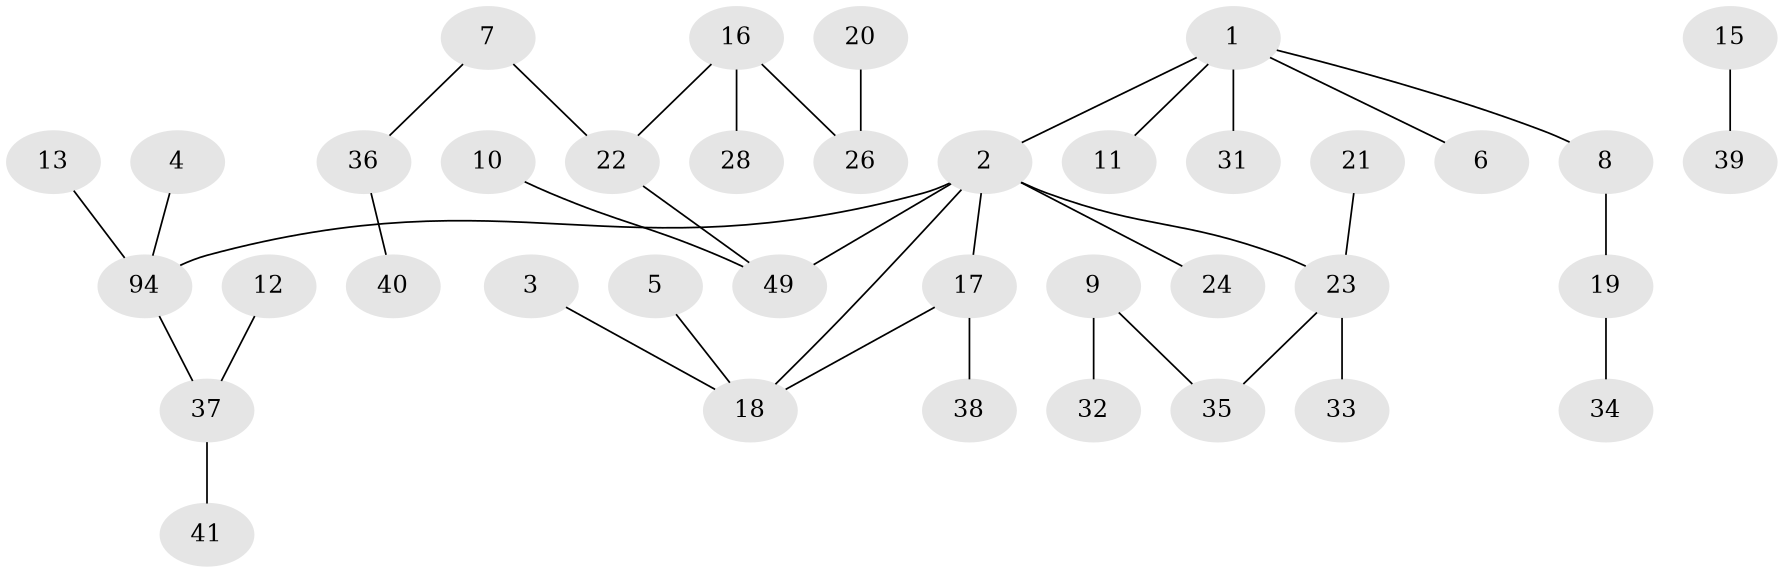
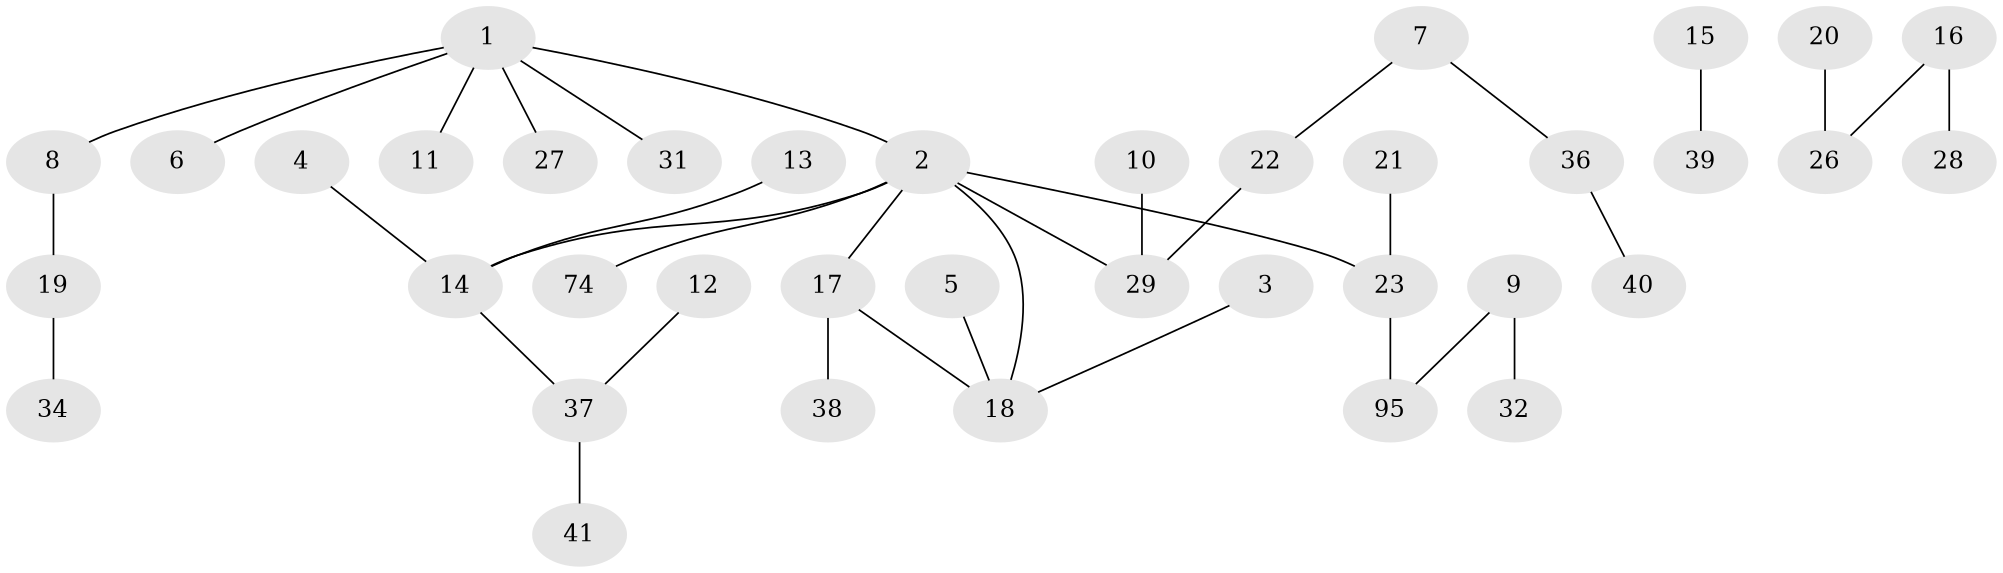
edge "16" -- "22": removed
node "27": added
node "94": label "94" -> "14"
node "49": label "49" -> "29"
node "24": label "24" -> "74"
node "35": label "35" -> "95"
node "33": removed
